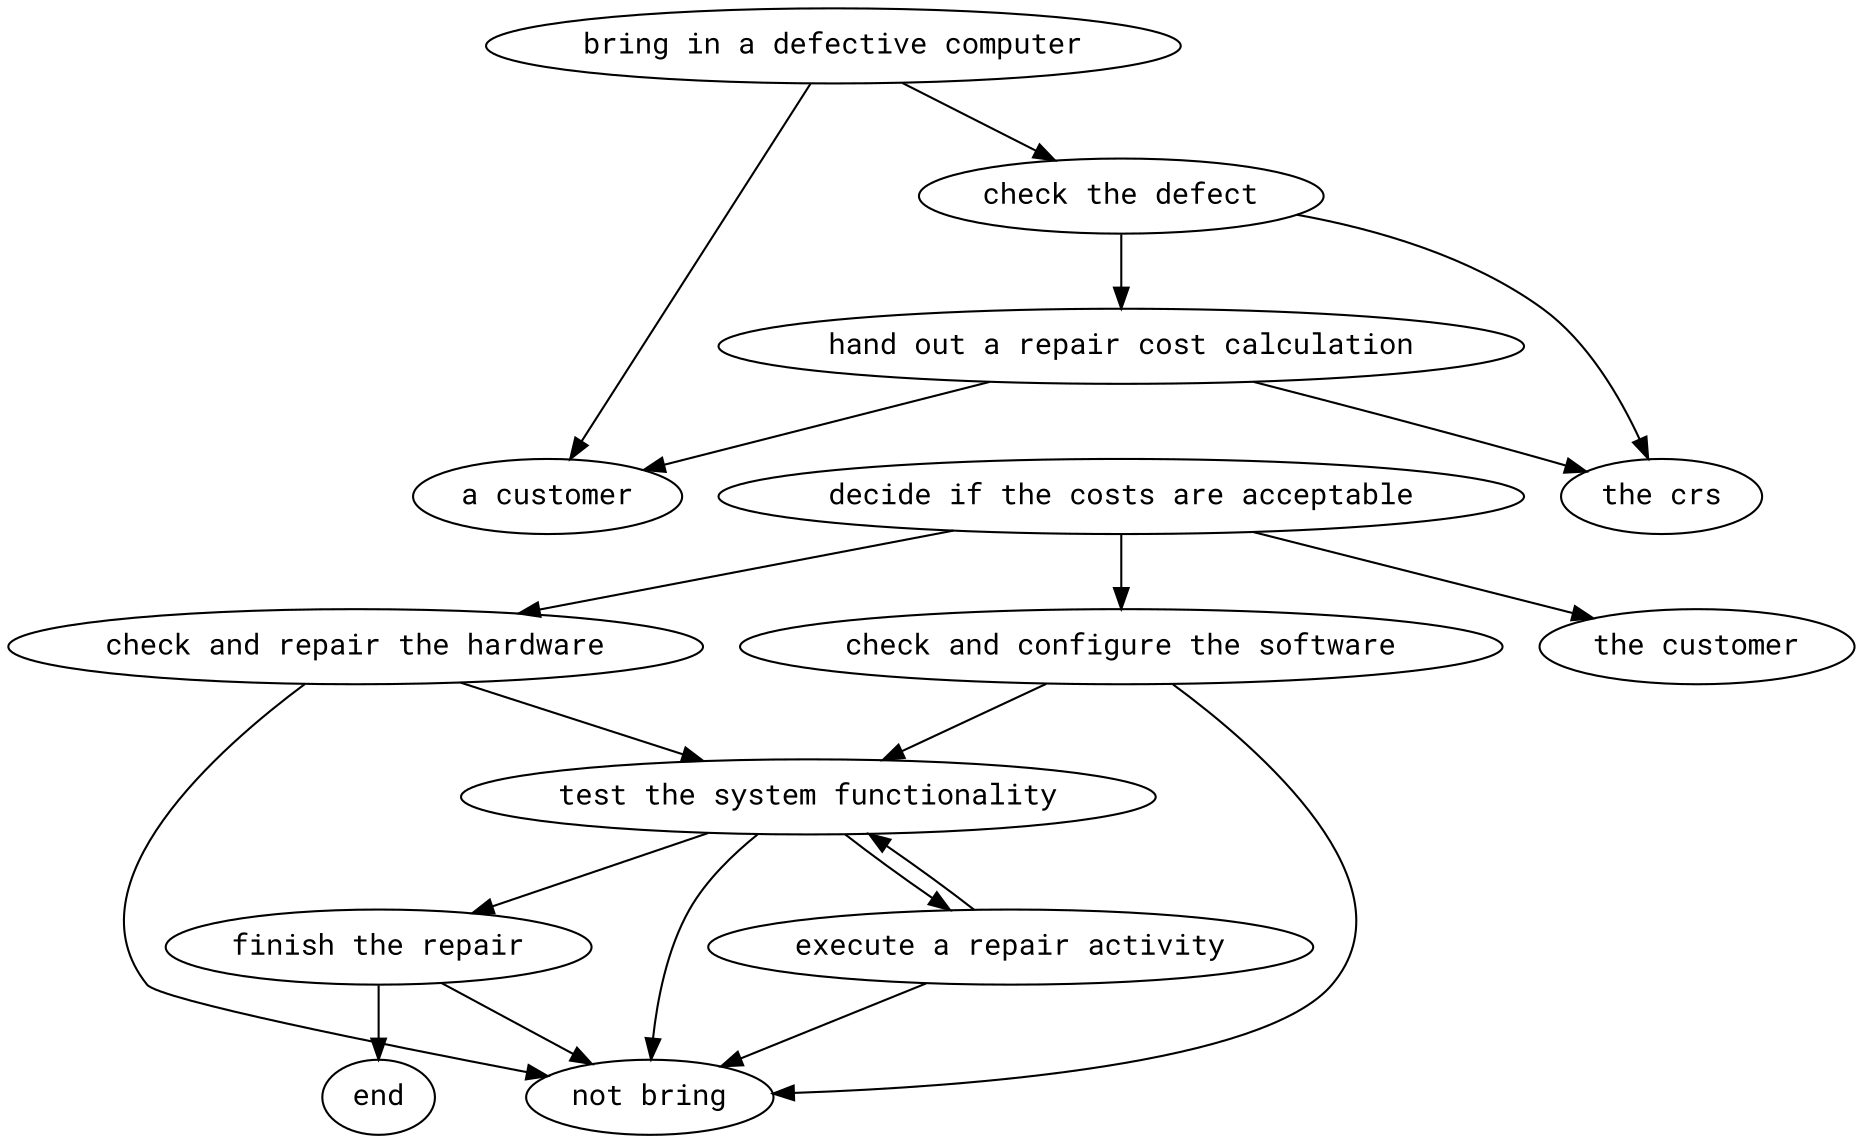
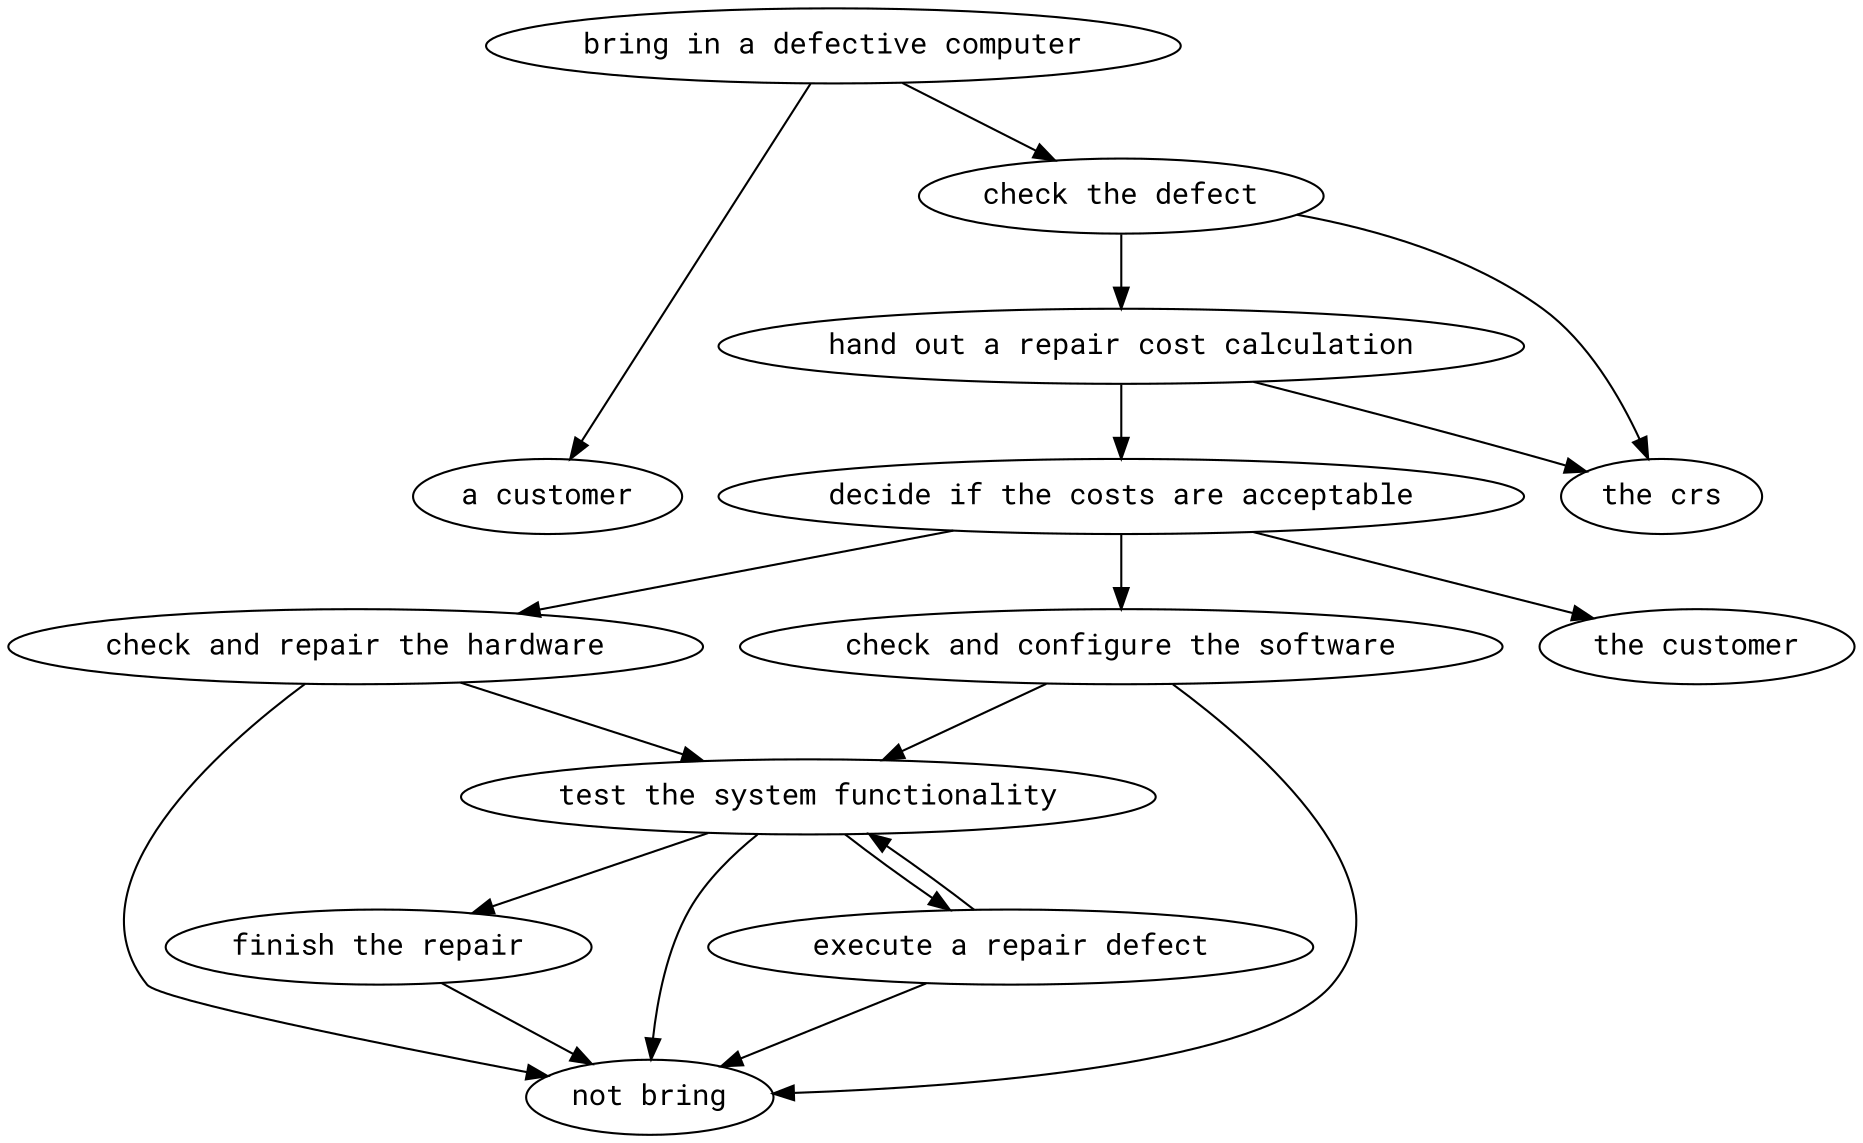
edge "hand out a repair cost calculation" -> "a customer": now "hand out a repair cost calculation" -> "decide if the costs are acceptable"
node "execute a repair activity": label "execute a repair activity" -> "execute a repair defect"
node "end": removed
